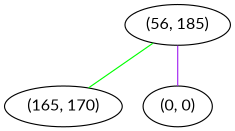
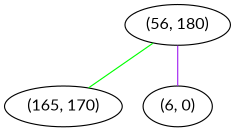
node "(56, 185)": label "(56, 185)" -> "(56, 180)"
node "(0, 0)": label "(0, 0)" -> "(6, 0)"
